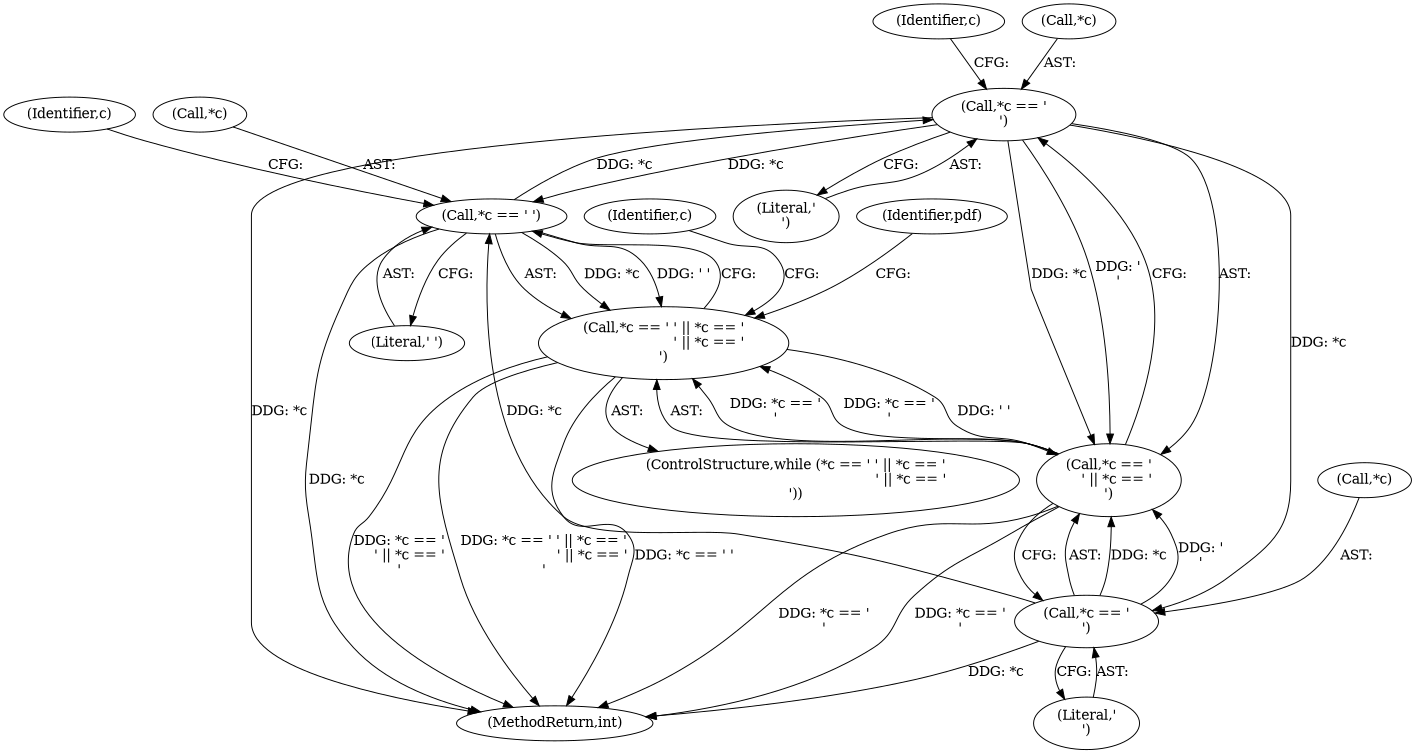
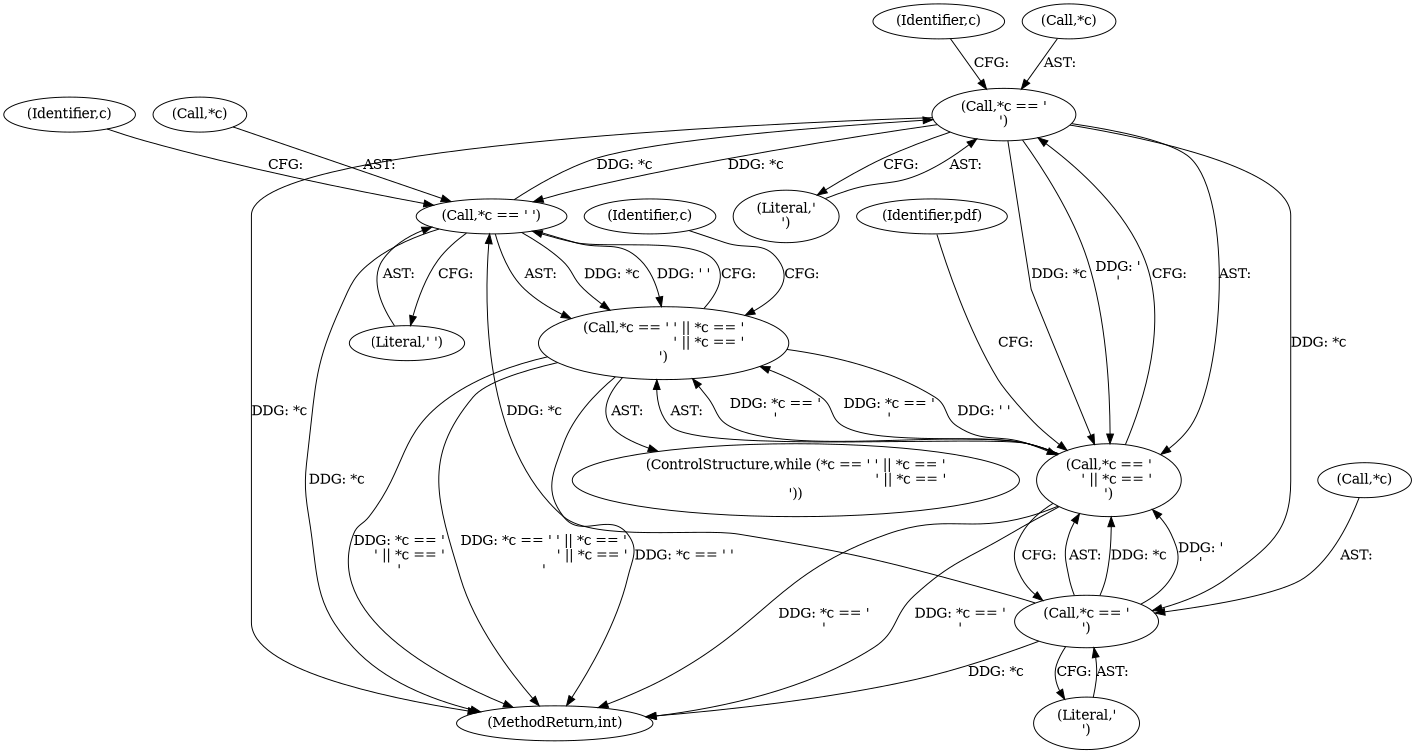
edge "(Identifier,pdf)" -> "(Call,*c == ' ' || *c == ' ' || *c == ' ')": now "(Identifier,pdf)" -> "(Call,*c == ' ' || *c == ' ')"
